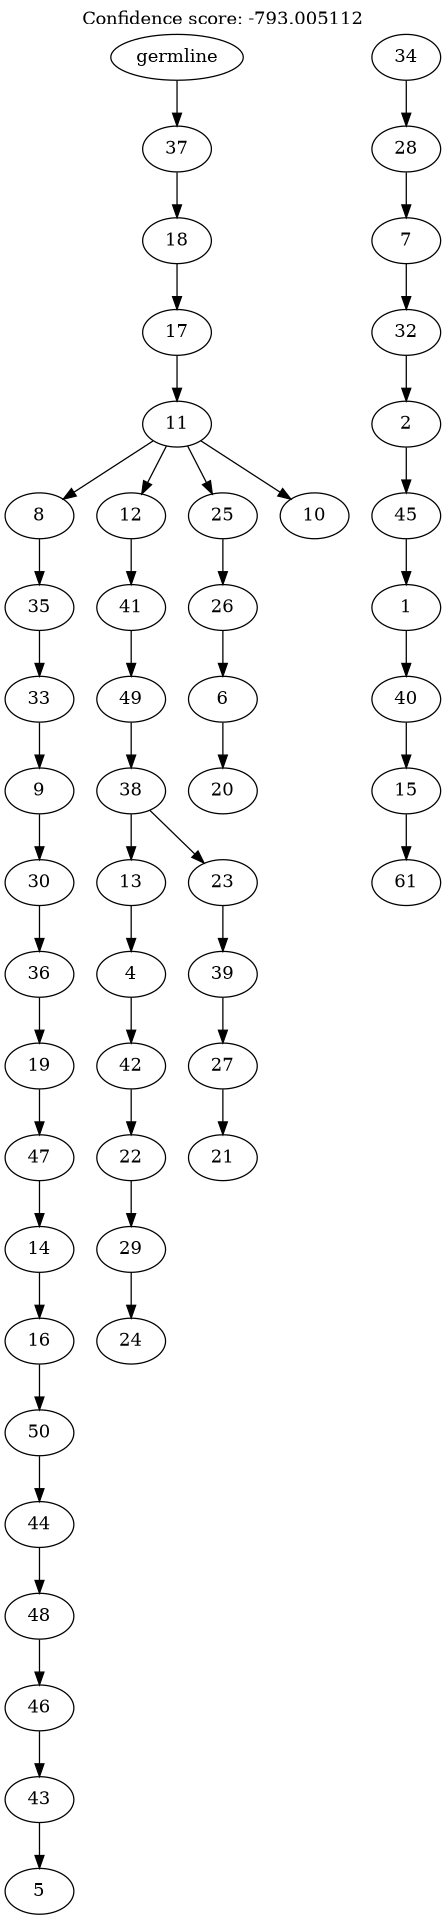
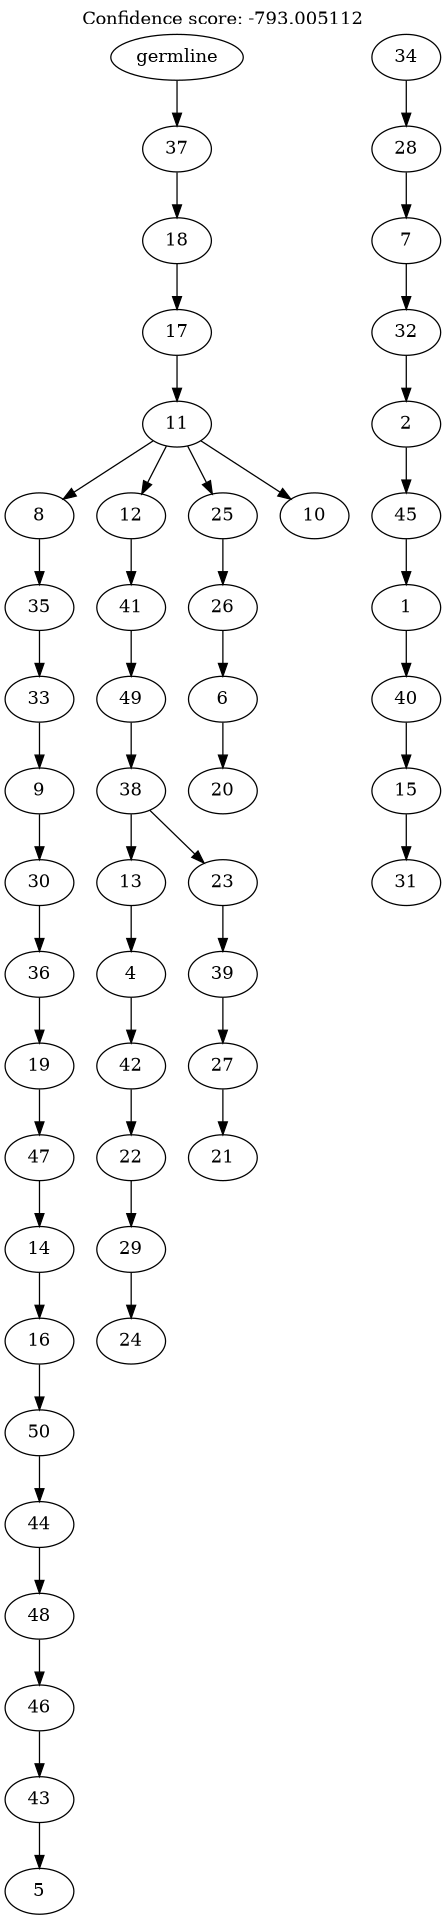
node "61": label "61" -> "31"
